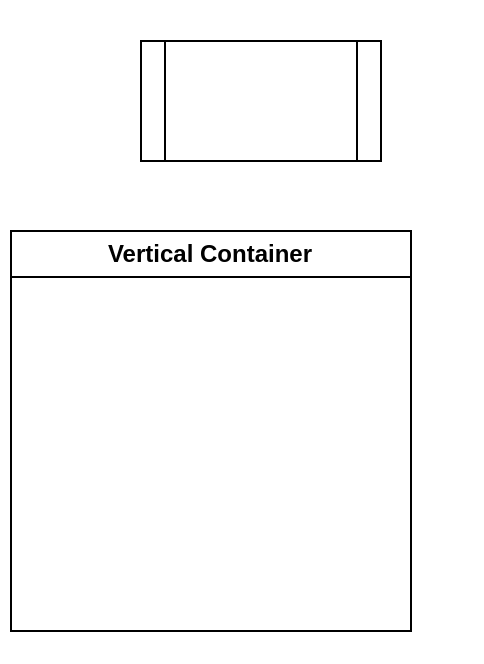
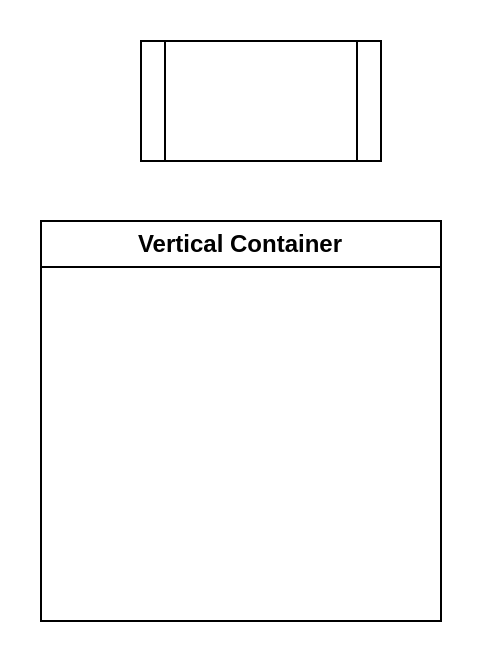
node "Vertical Container": moved (211, 431) -> (241, 421)
